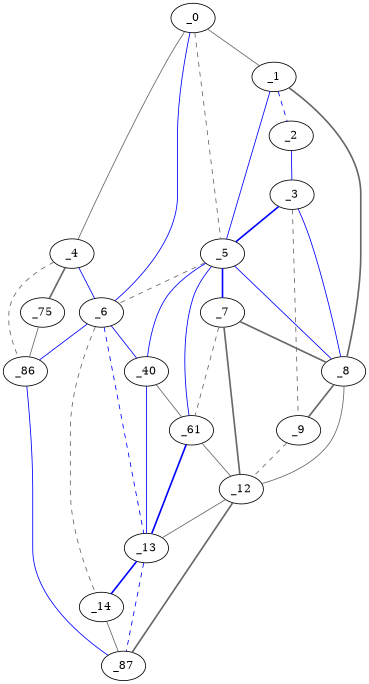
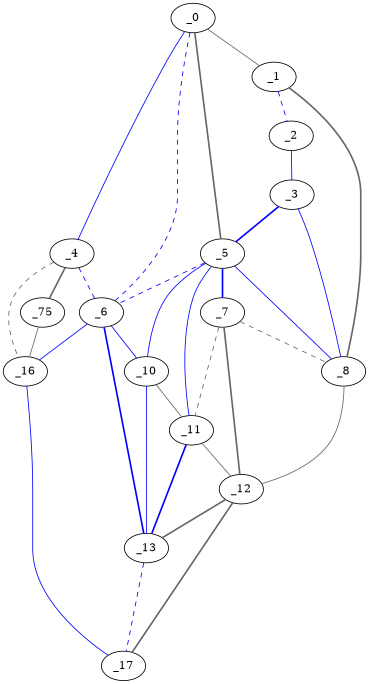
edge "_0" -- "_4": color gray40 -> blue
edge "_0" -- "_5": style dashed -> bold
edge "_1" -- "_5": removed
edge "_0" -- "_6": style solid -> dashed
edge "_4" -- "_6": style solid -> dashed
edge "_5" -- "_6": color gray40 -> blue
edge "_7" -- "_8": style bold -> dashed
node "_86": label "_86" -> "_16"
node "_40": label "_40" -> "_10"
edge "_6" -- "_13": style dashed -> bold
node "_61": label "_61" -> "_11"
node "_9": removed
edge "_12" -- "_13": style solid -> bold
node "_14": removed
node "_87": label "_87" -> "_17"
